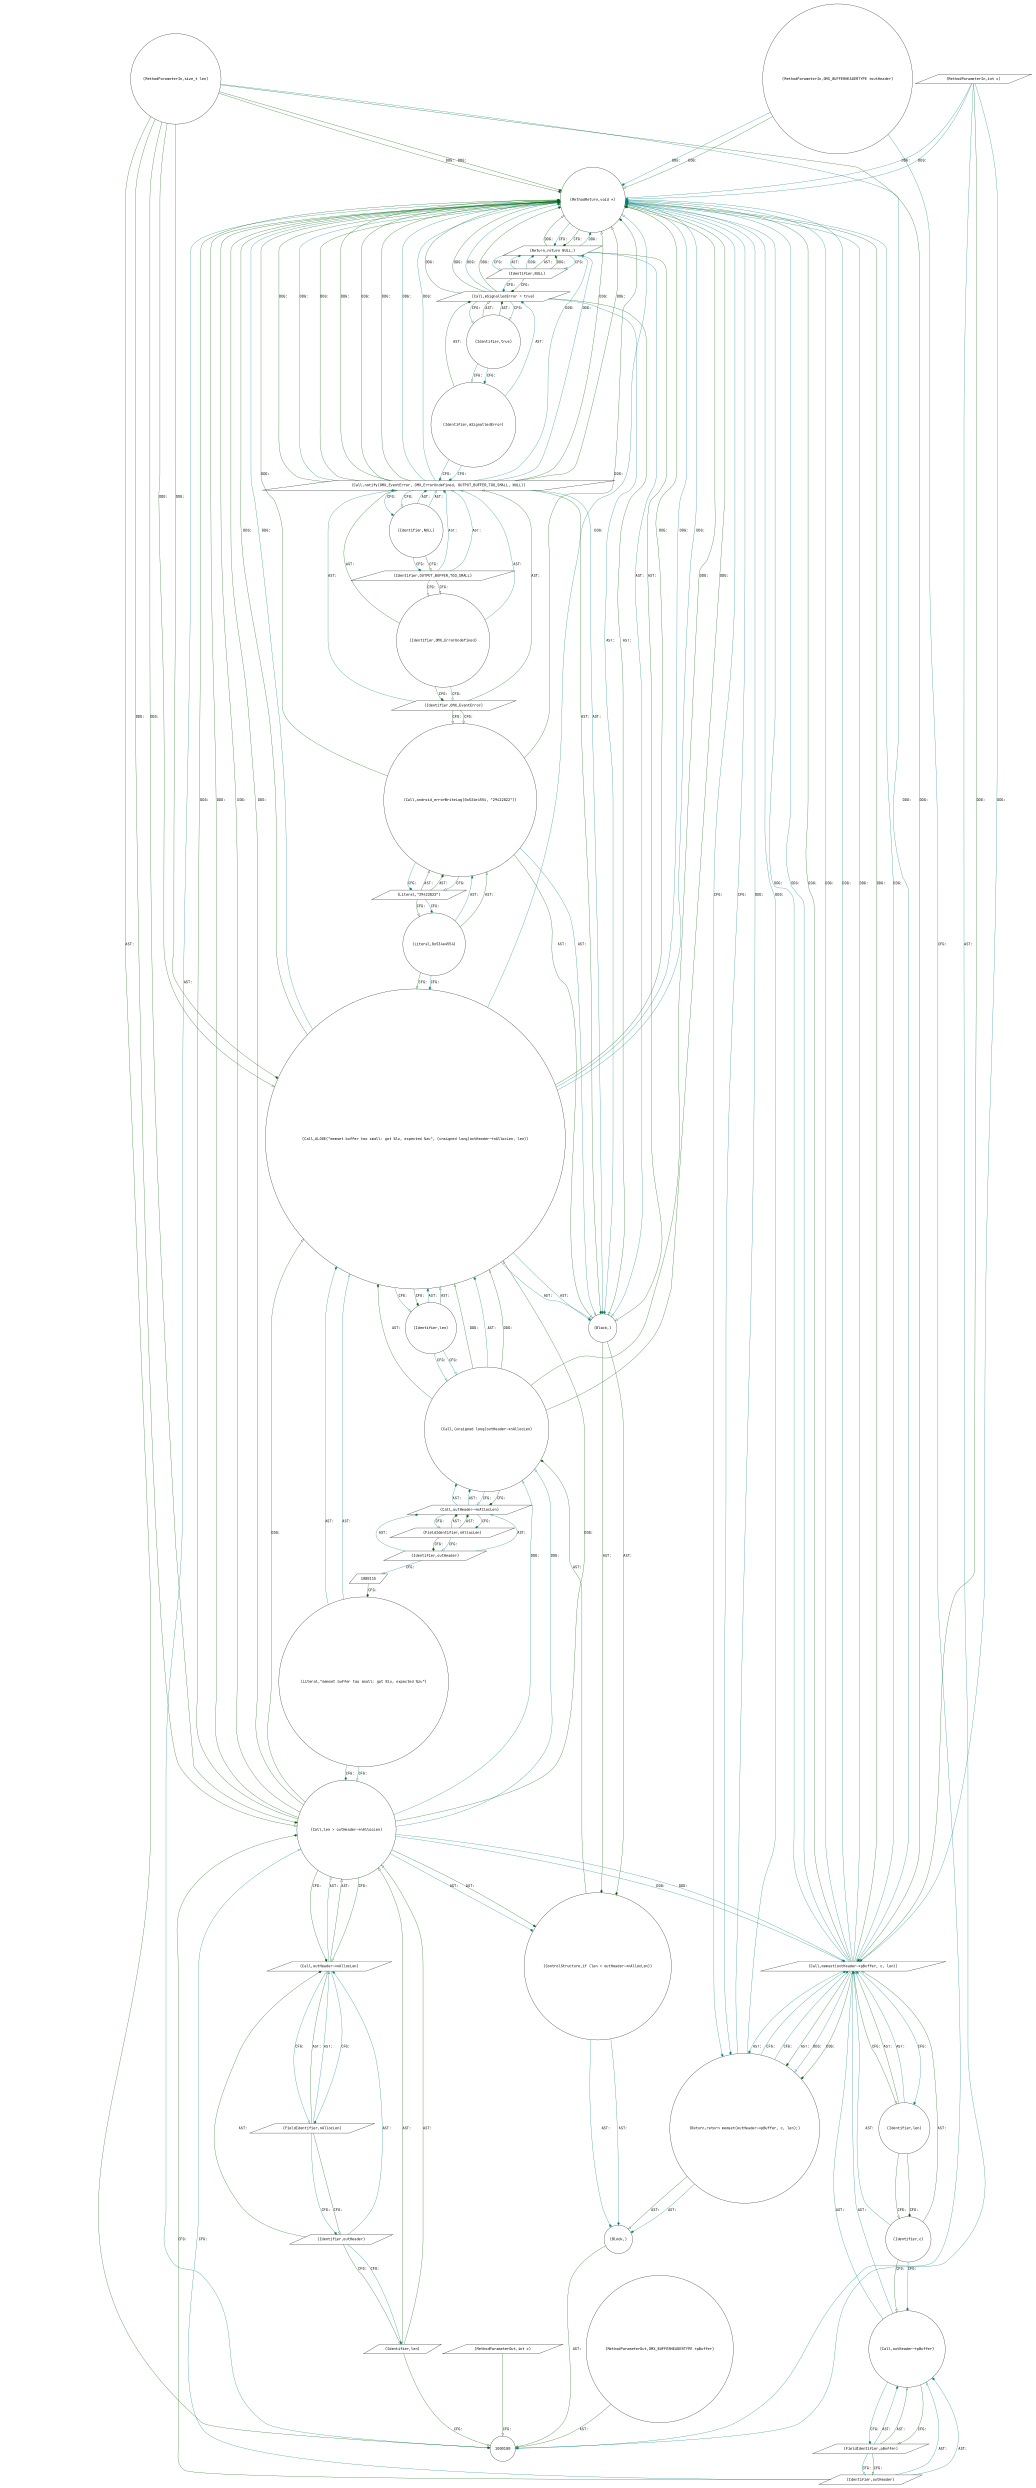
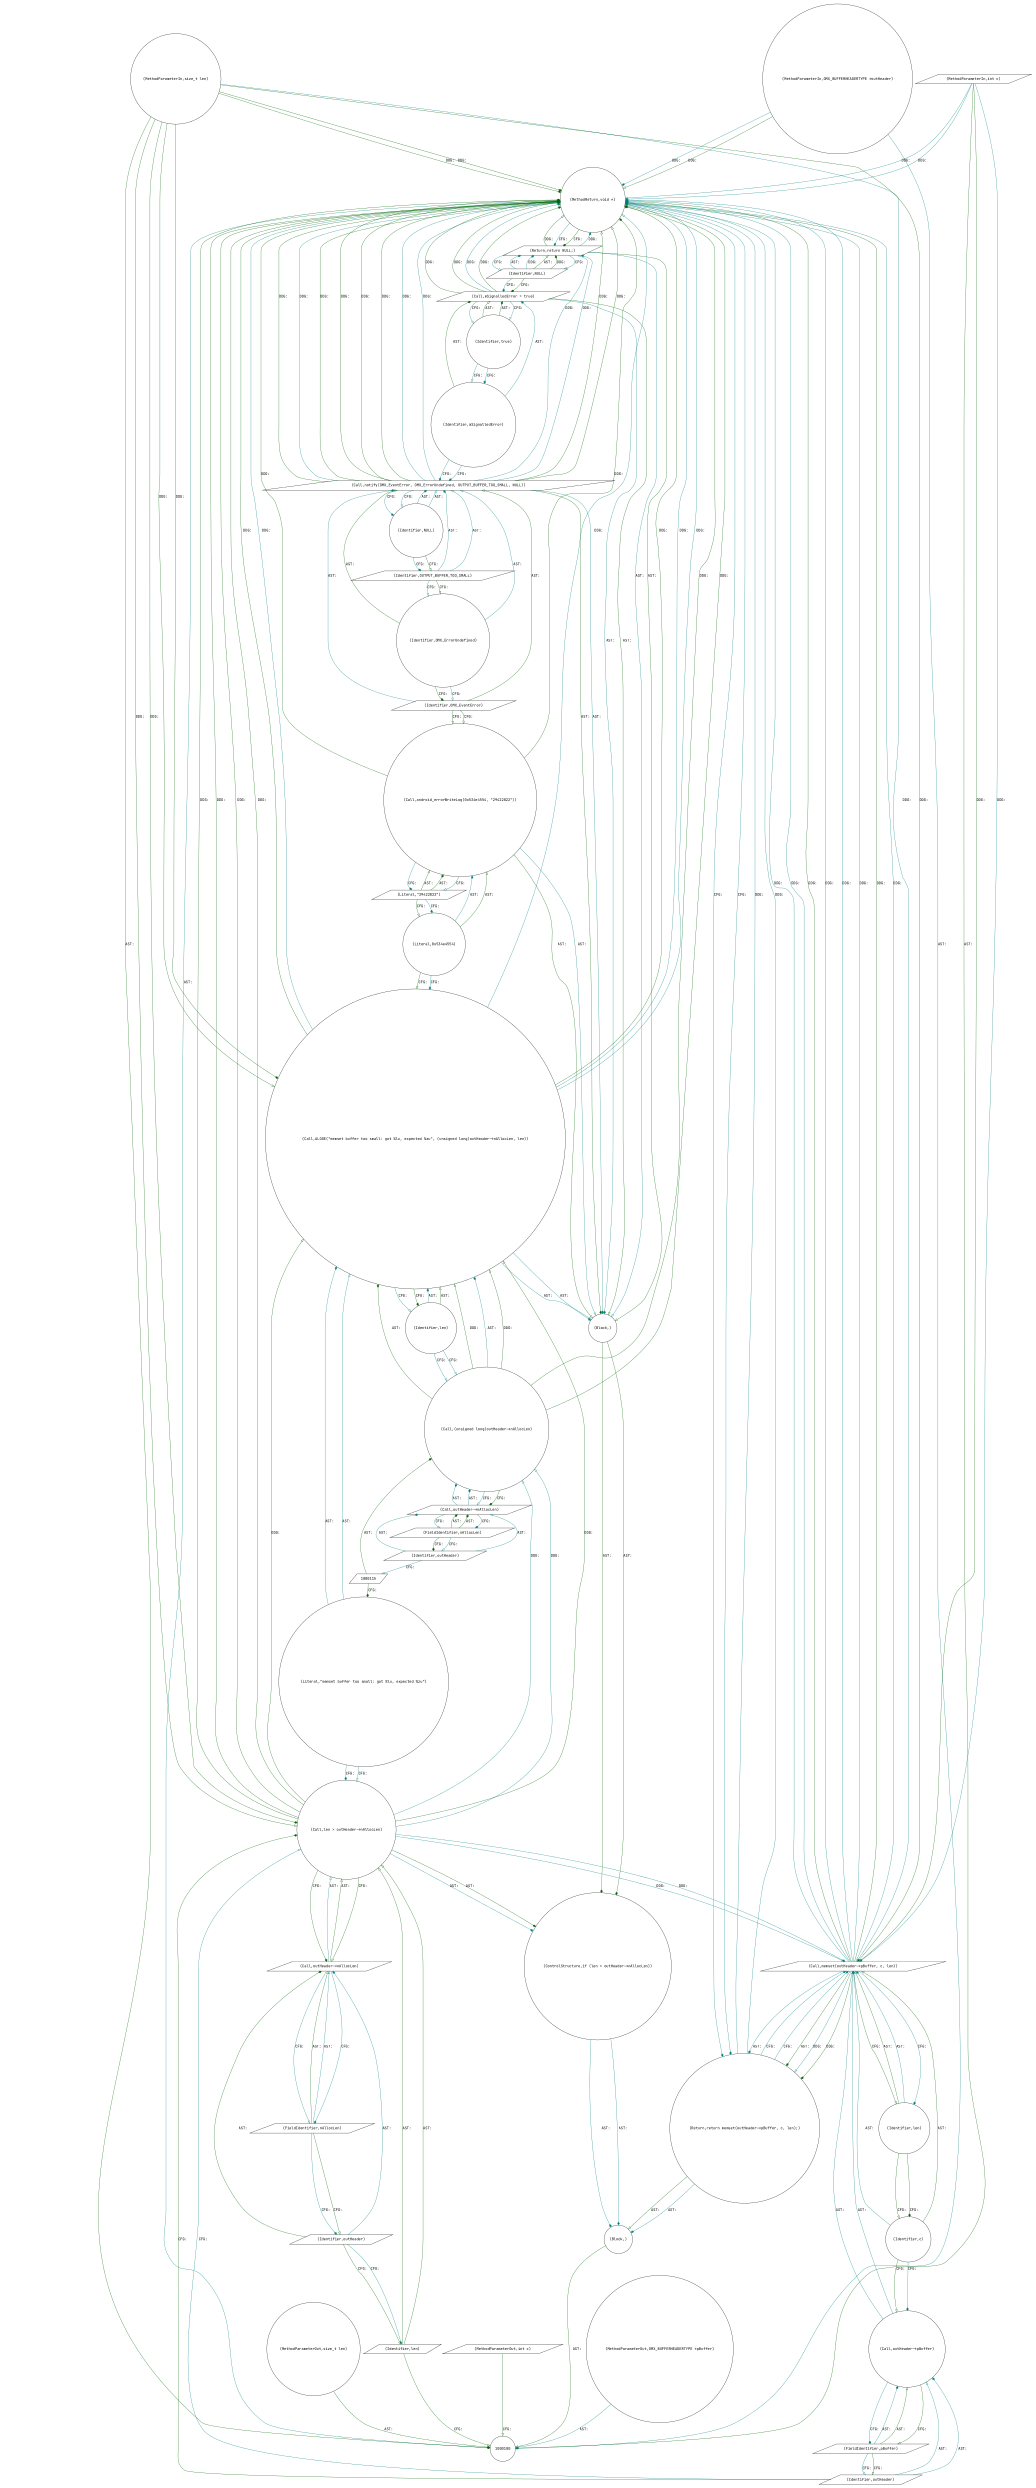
edge "(MethodParameterIn,OMX_BUFFERHEADERTYPE *outHeader)" -> "1000100": label "CFG: " -> "AST: "
edge "(MethodParameterIn,int c)" -> "1000100": color teal -> darkgreen
edge "(ControlStructure,if (len > outHeader->nAllocLen))" -> "(Call,(unsigned long)outHeader->nAllocLen)": now "1000115" -> "(Call,(unsigned long)outHeader->nAllocLen)"
node "(MethodParameterOut,size_t len)": added
edge "(MethodParameterOut,OMX_BUFFERHEADERTYPE *pBuffer)" -> "1000100": color darkgreen -> teal
